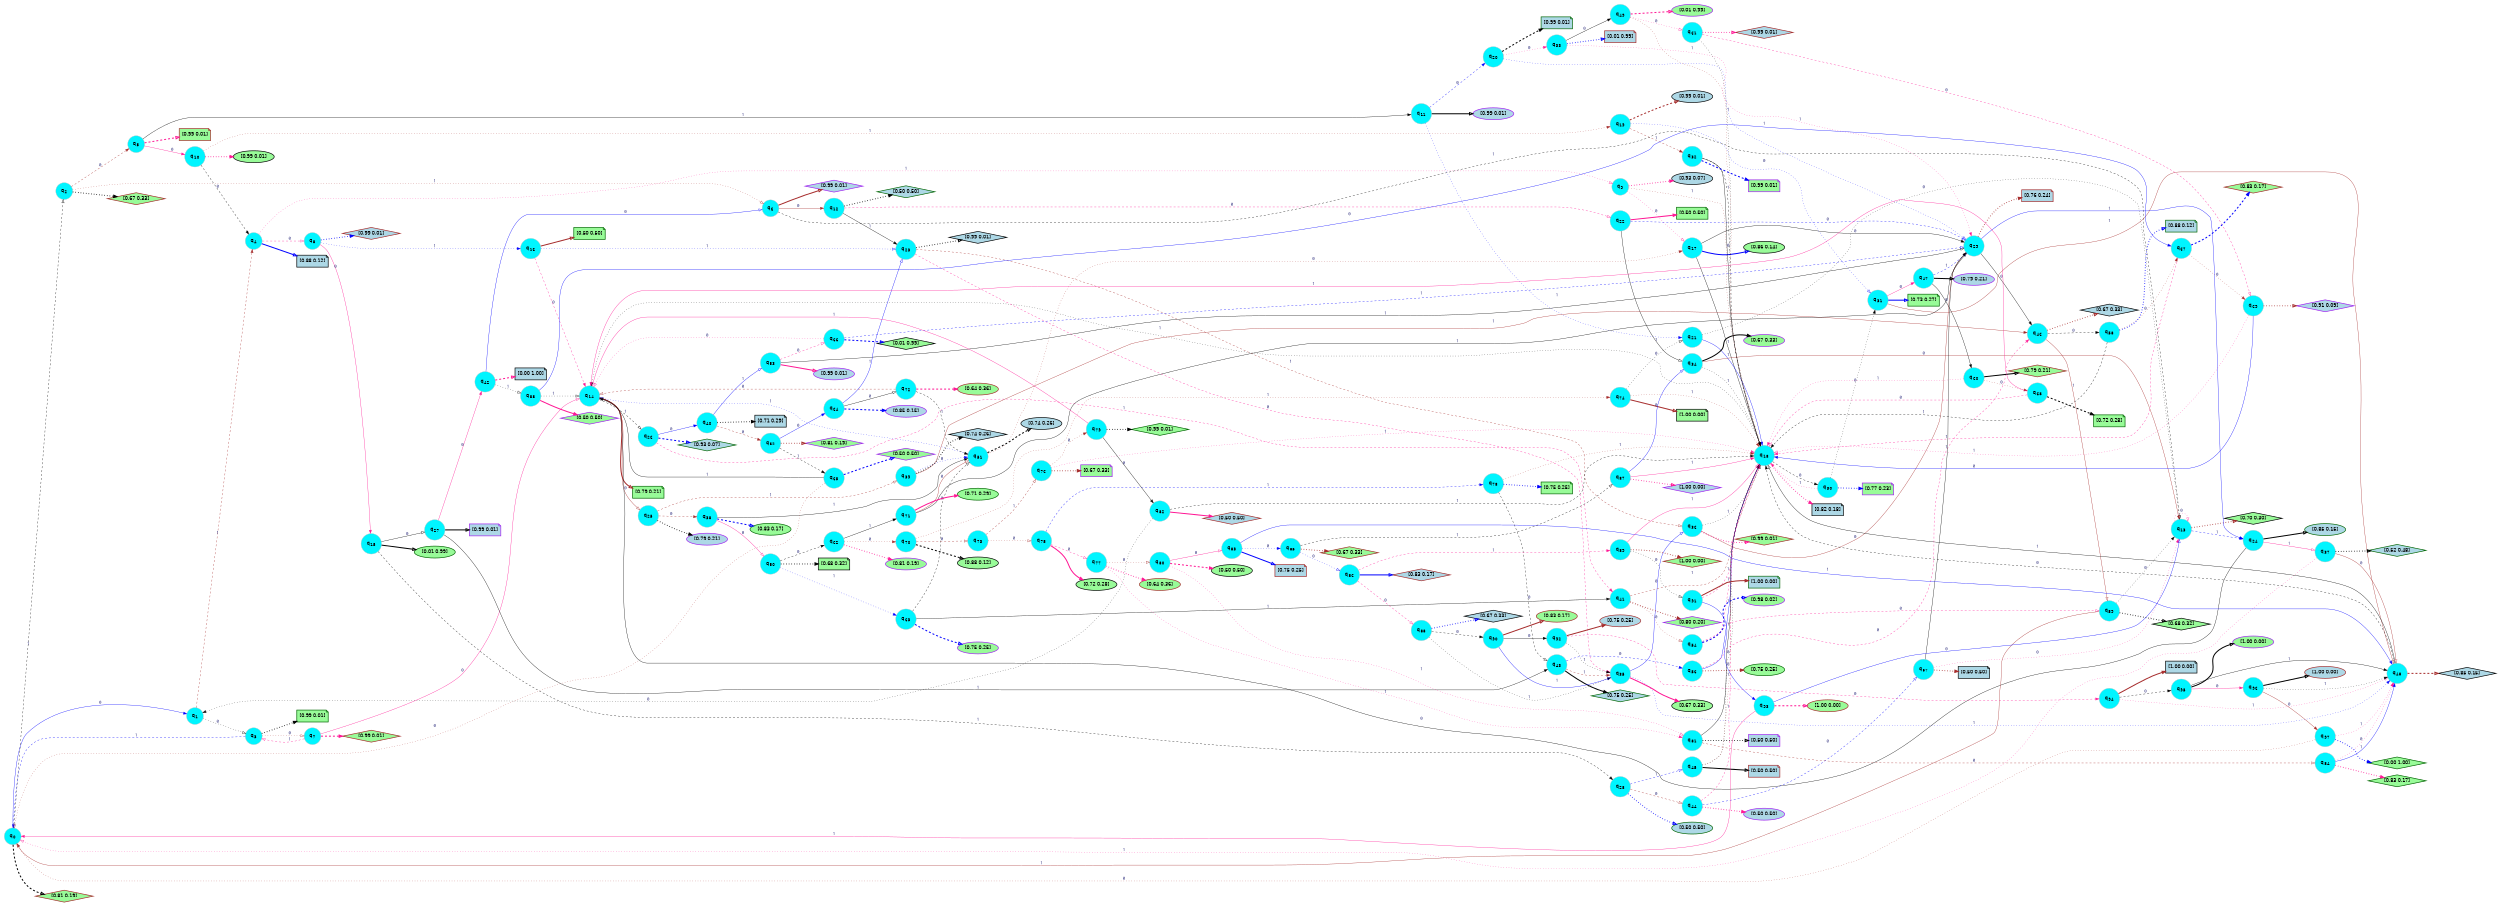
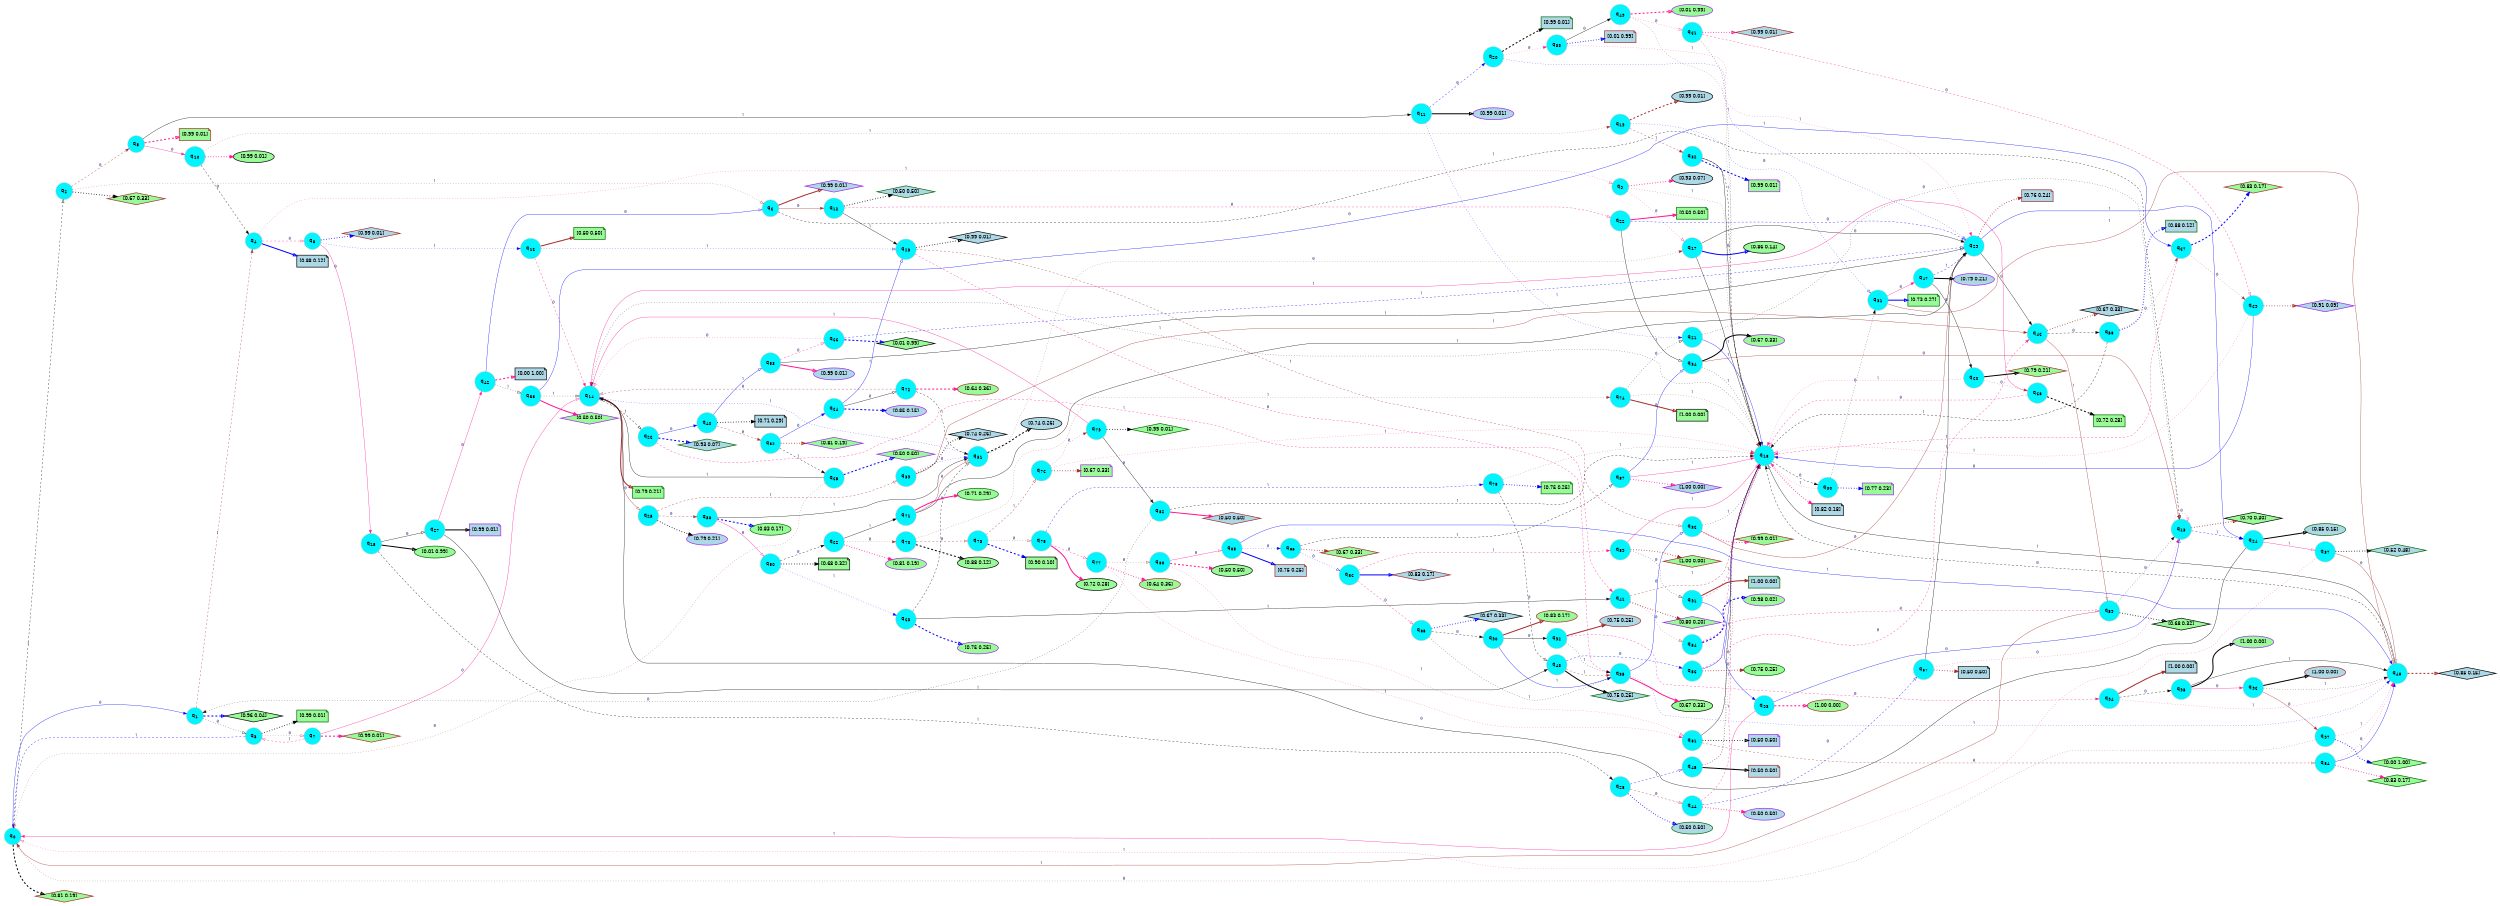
node "[0.90 0.10]": added
node "[0.96 0.04]": added
